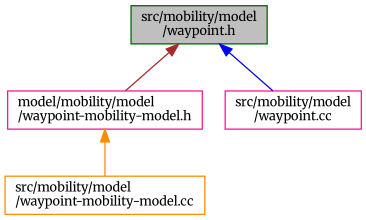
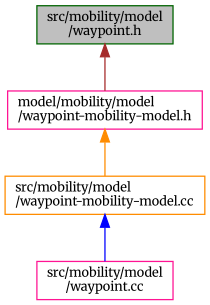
edge "src/mobility/model /waypoint.cc" -> "src/mobility/model /waypoint.h": now "src/mobility/model /waypoint.cc" -> "src/mobility/model /waypoint-mobility-model.cc"
